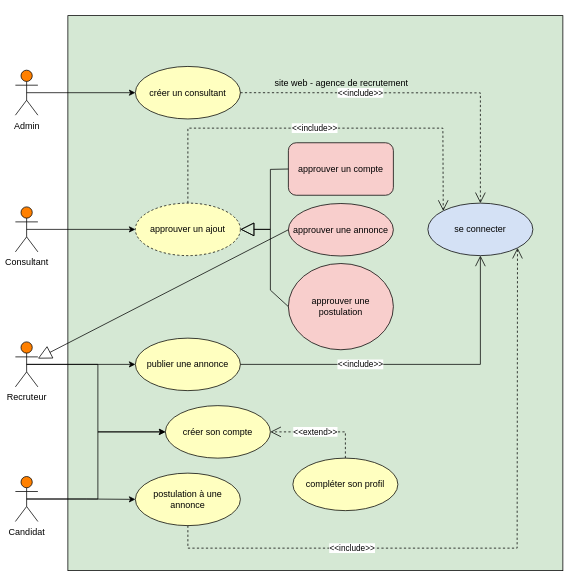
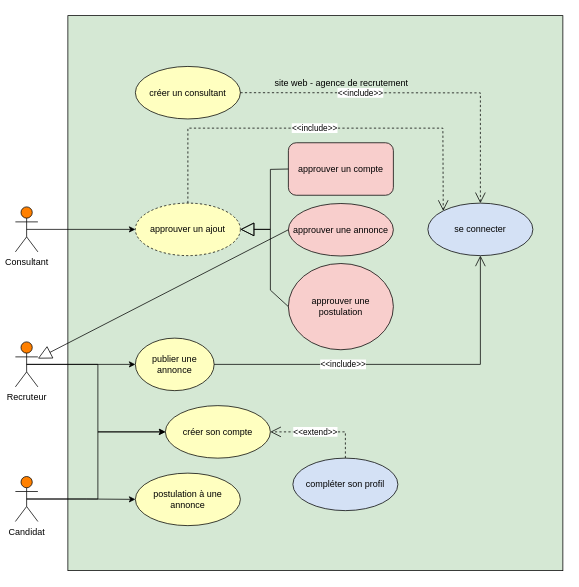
node "Admin": removed
edge "Admin" -> "créer un consultant": removed
node "publier une annonce": size 105x53 -> 79x53
node "compléter son profil": fillcolor #ffffc0 -> #d4e1f5
edge "postulation à une annonce" -> "se connecter": removed, label "<<include>>"
